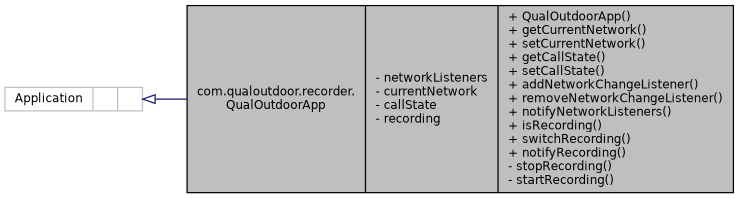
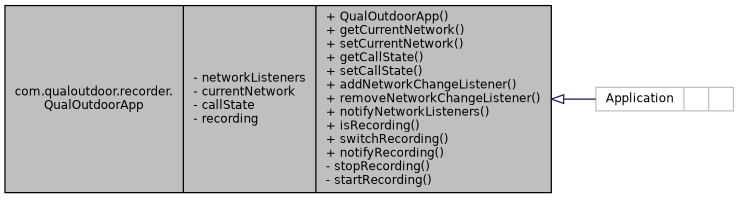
edge "com.qualoutdoor.recorder." -> "Application": reversed
